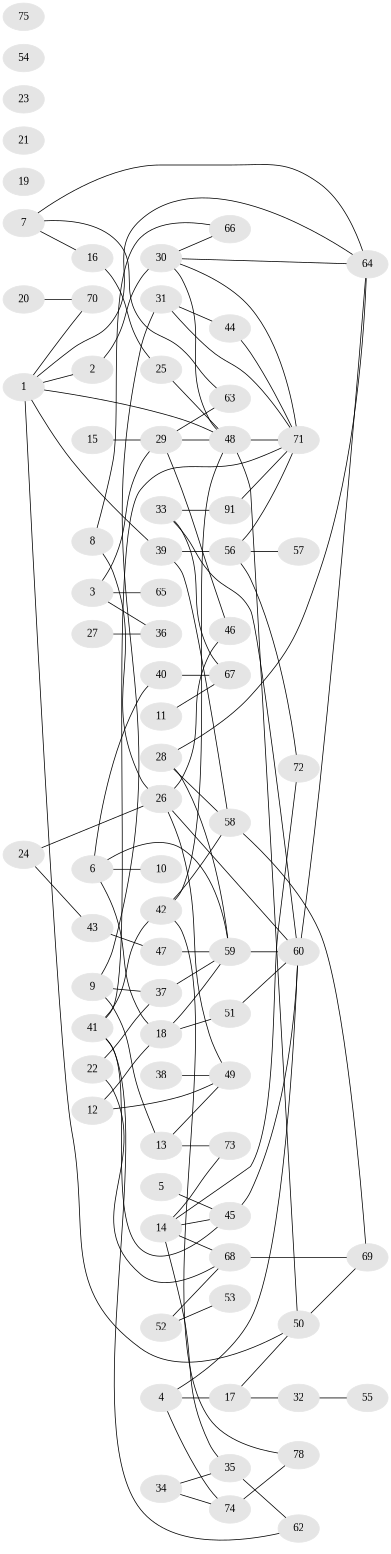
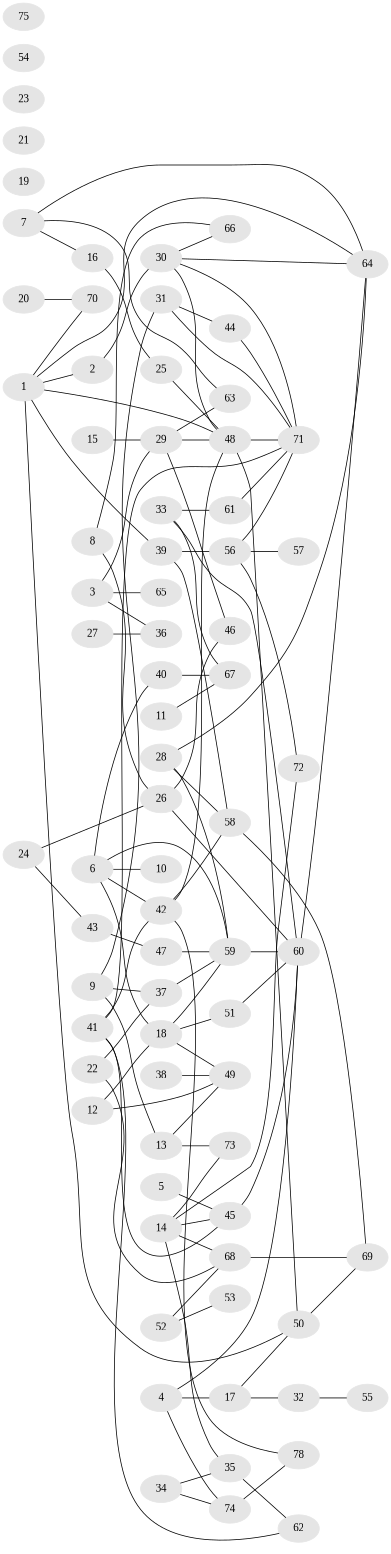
node "91": label "91" -> "61"
edge "6" -- "42": added
edge "26" -- "49": now "18" -- "49"
